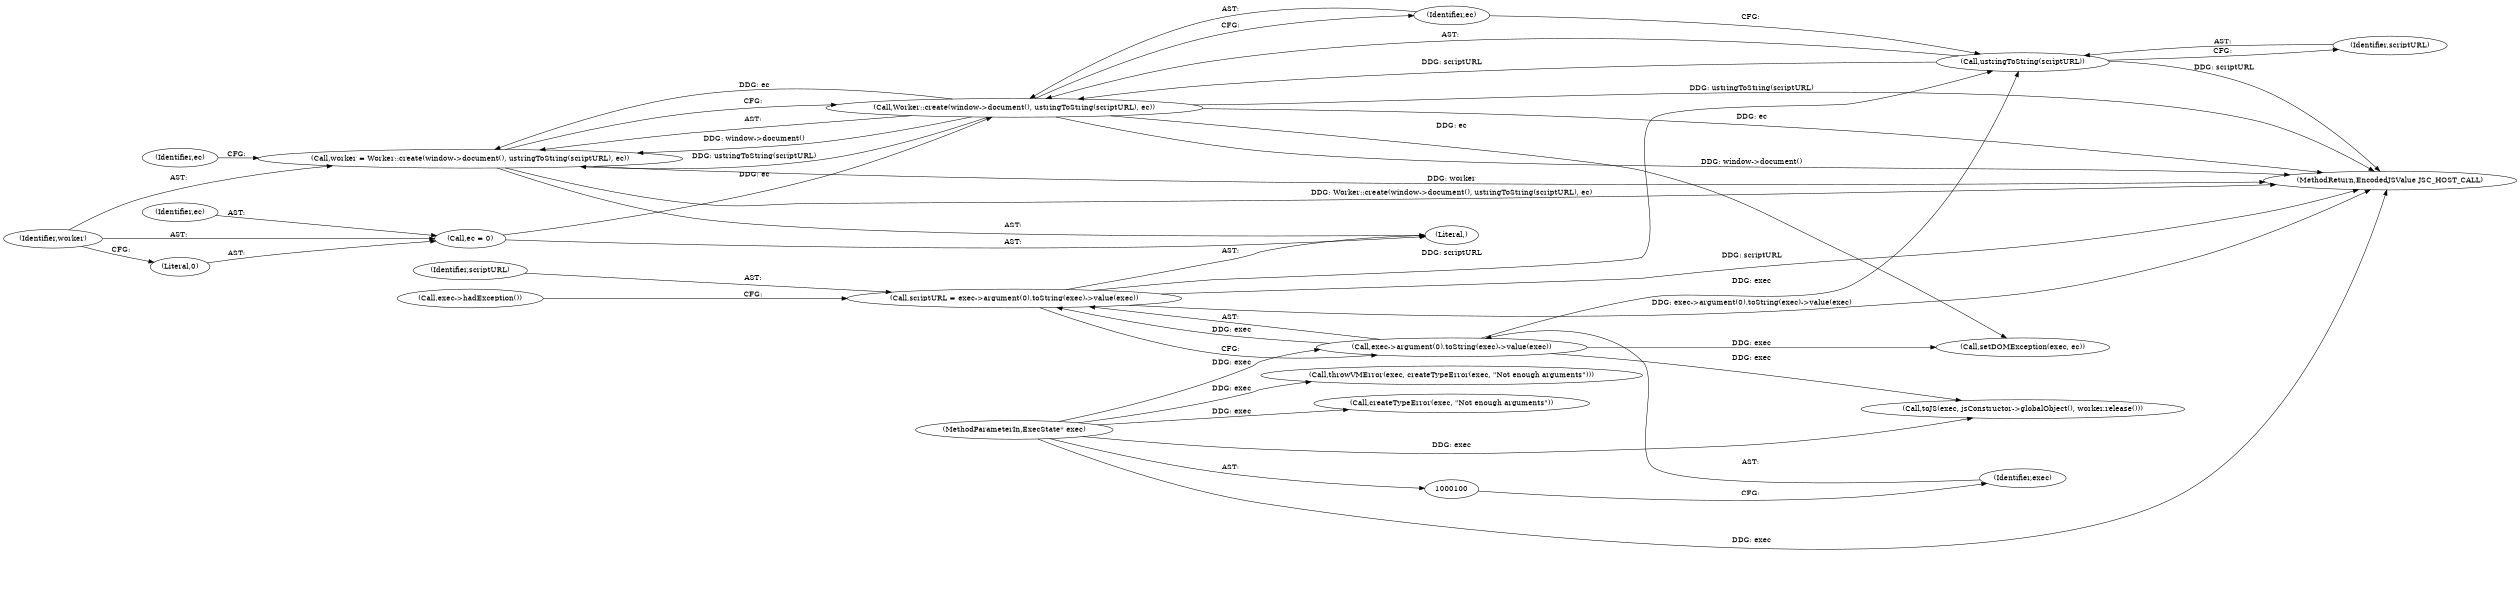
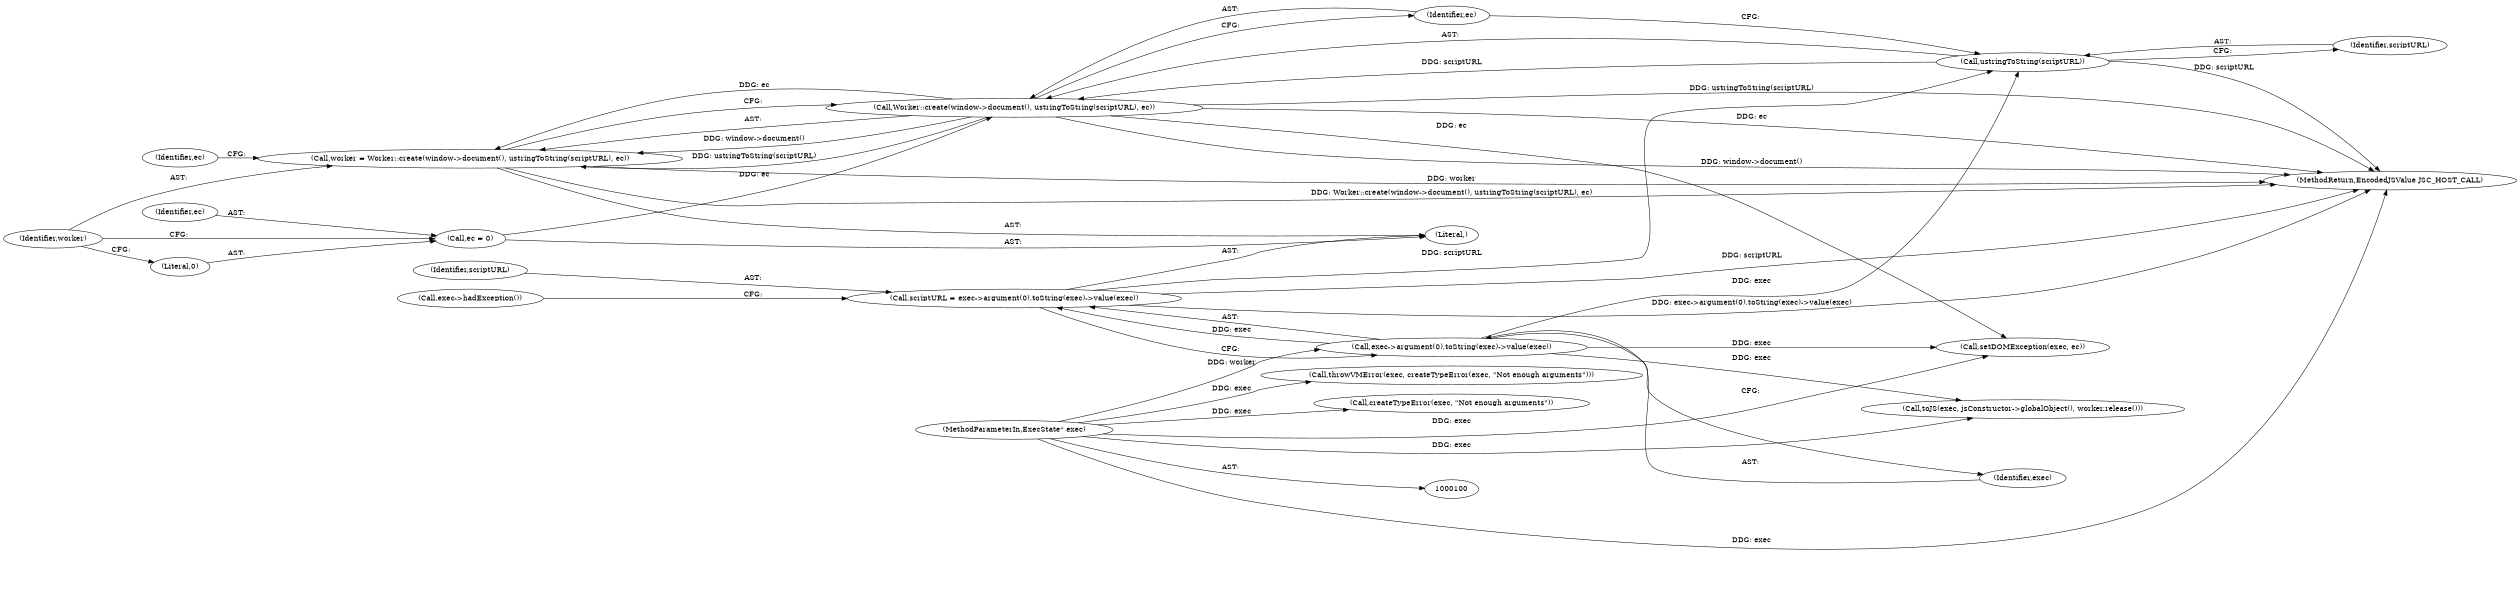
edge "(Identifier,worker)" -> "(Call,ec = 0)": label "AST: " -> "CFG: "
edge "(MethodParameterIn,ExecState* exec)" -> "(Call,exec->argument(0).toString(exec)->value(exec))": label "DDG: exec" -> "DDG: worker"
edge "(MethodParameterIn,ExecState* exec)" -> "(Call,setDOMException(exec, ec))": added, label "DDG: exec"
edge "1000100" -> "(Identifier,exec)": now "(Call,exec->argument(0).toString(exec)->value(exec))" -> "(Identifier,exec)"
